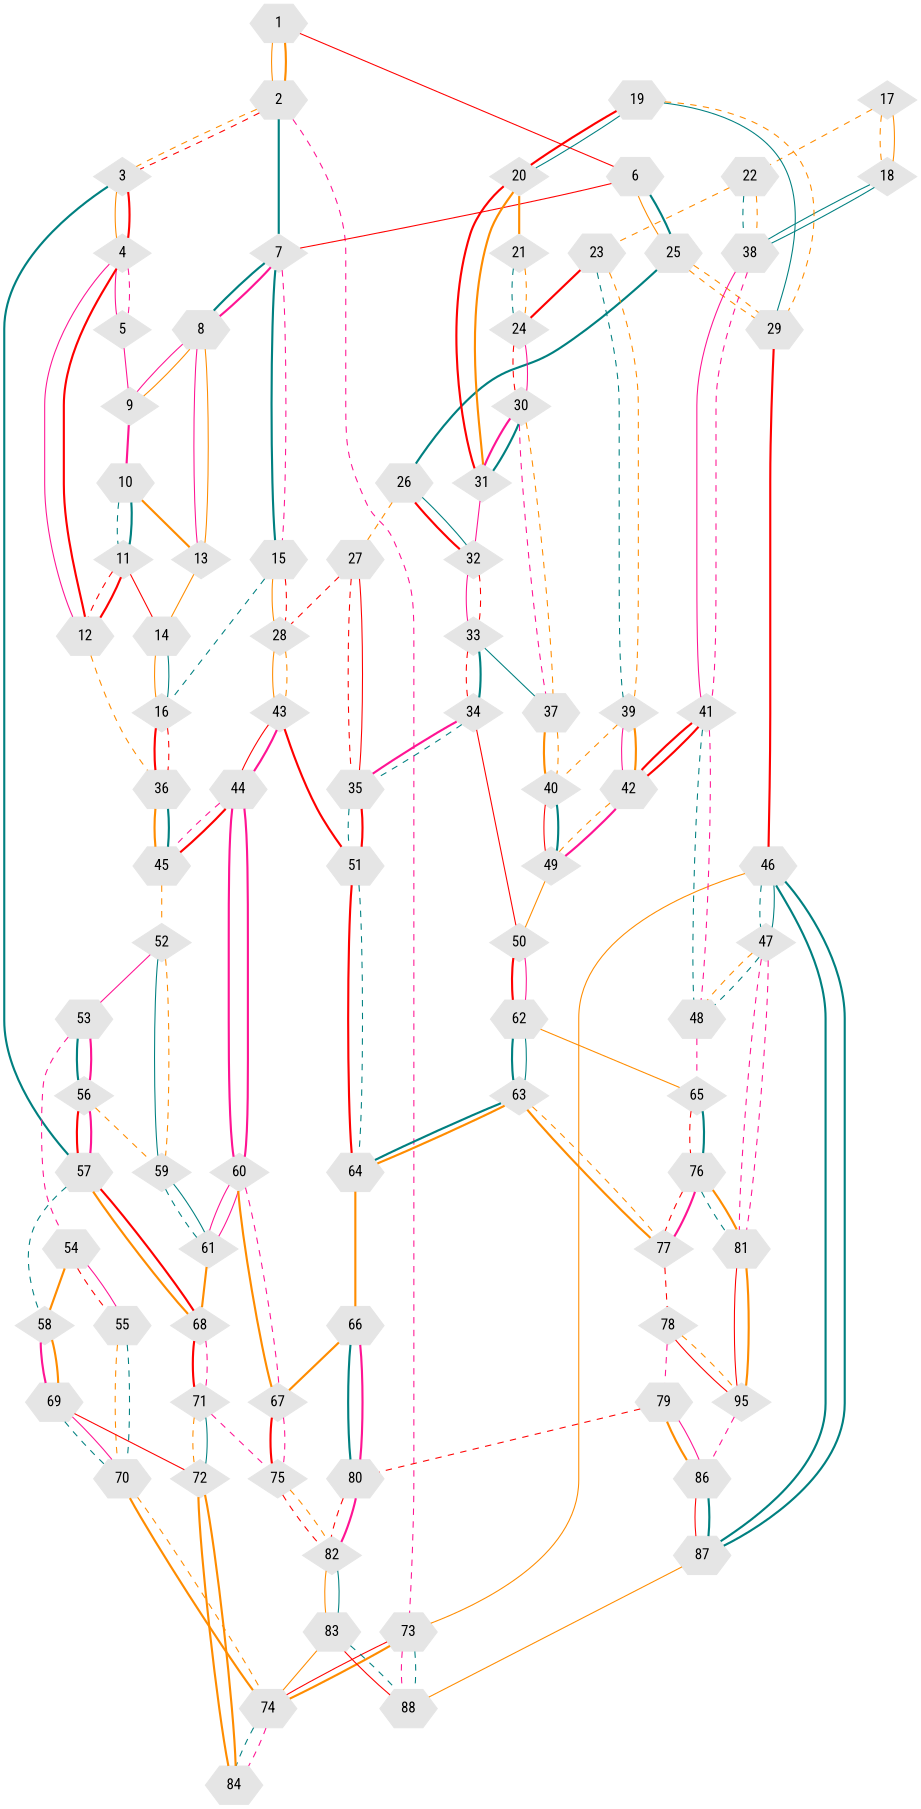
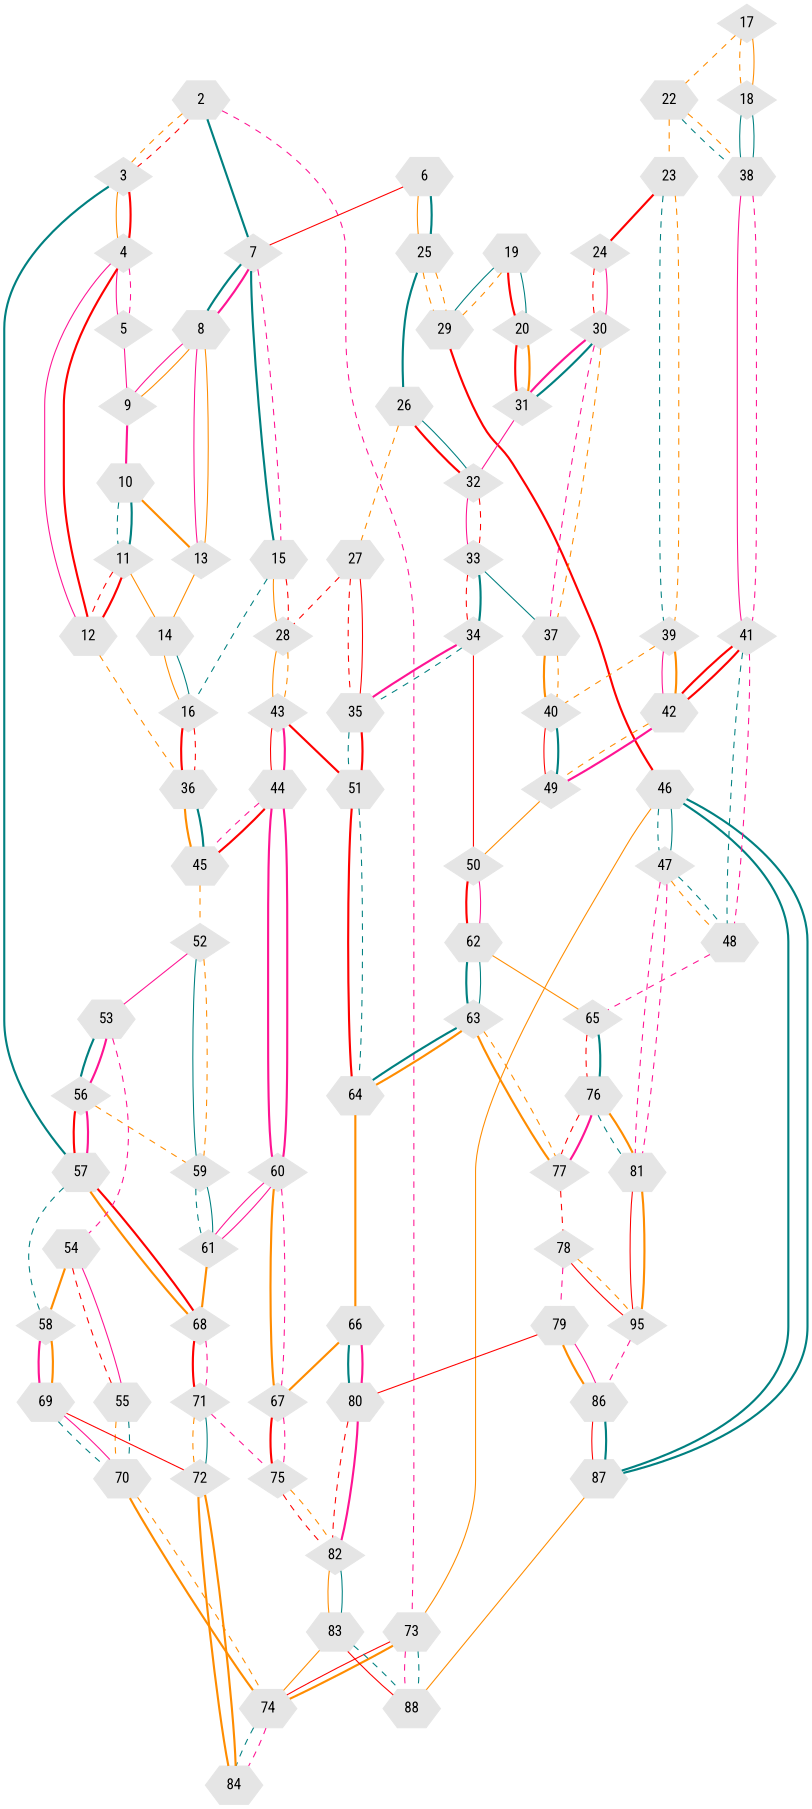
node "1": removed
node "21": removed
edge "11" -- "14": color red -> darkorange
edge "79" -- "80": style dashed -> solid
